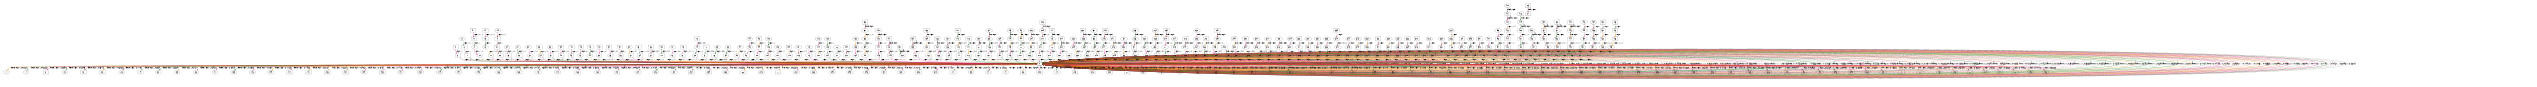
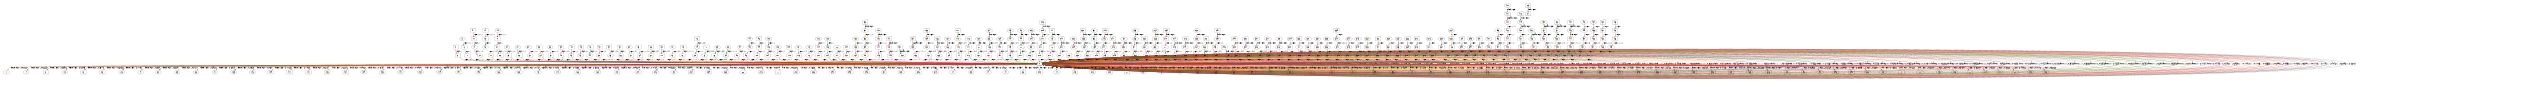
edge "464" -> "0": removed, label "<eps>:/"
